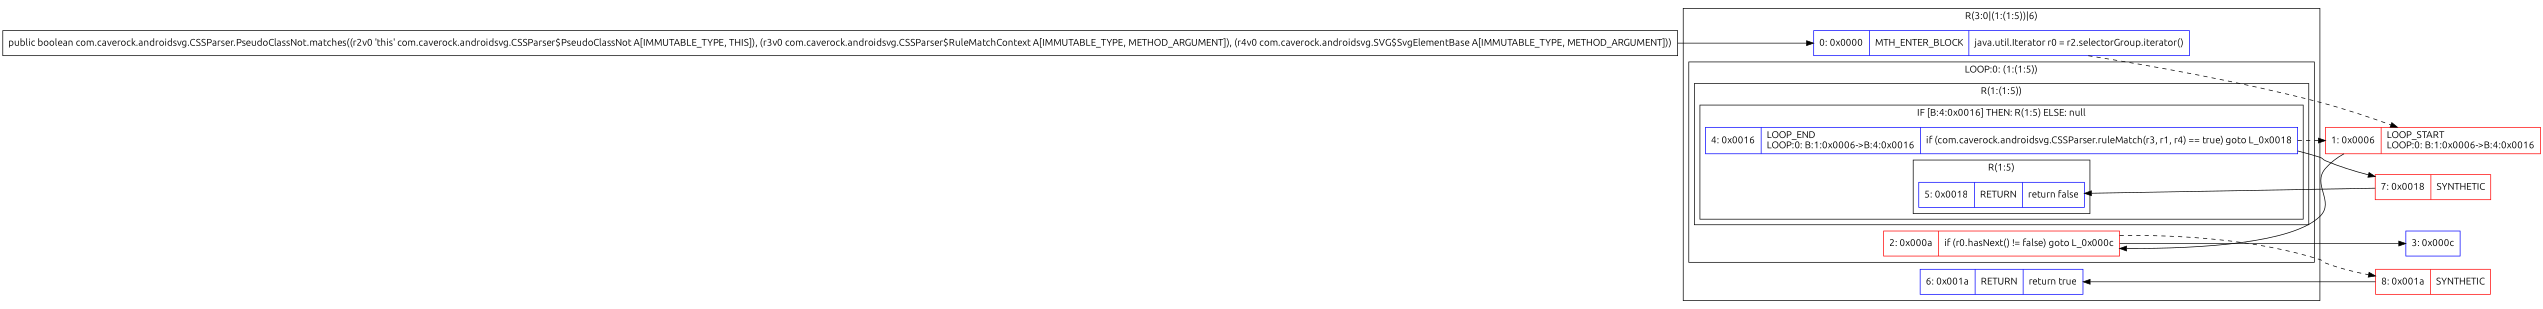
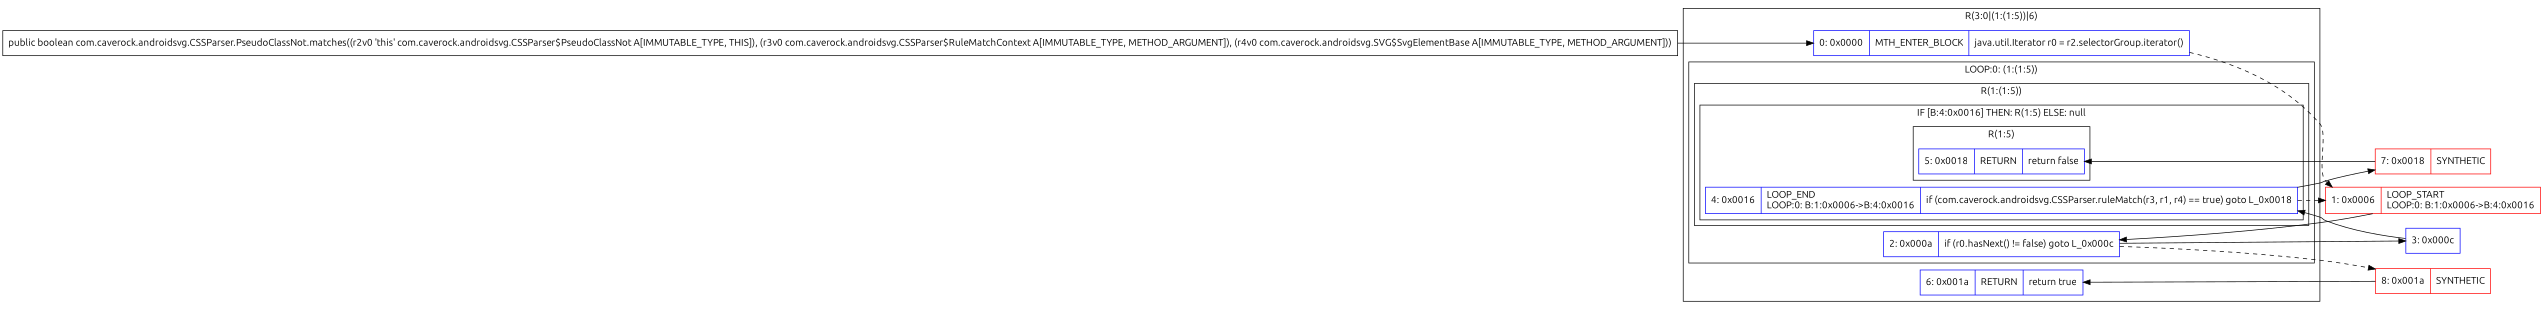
edge "3: 0x000c" -> "4: 0x0016": added
node "2: 0x000a": color red -> blue
